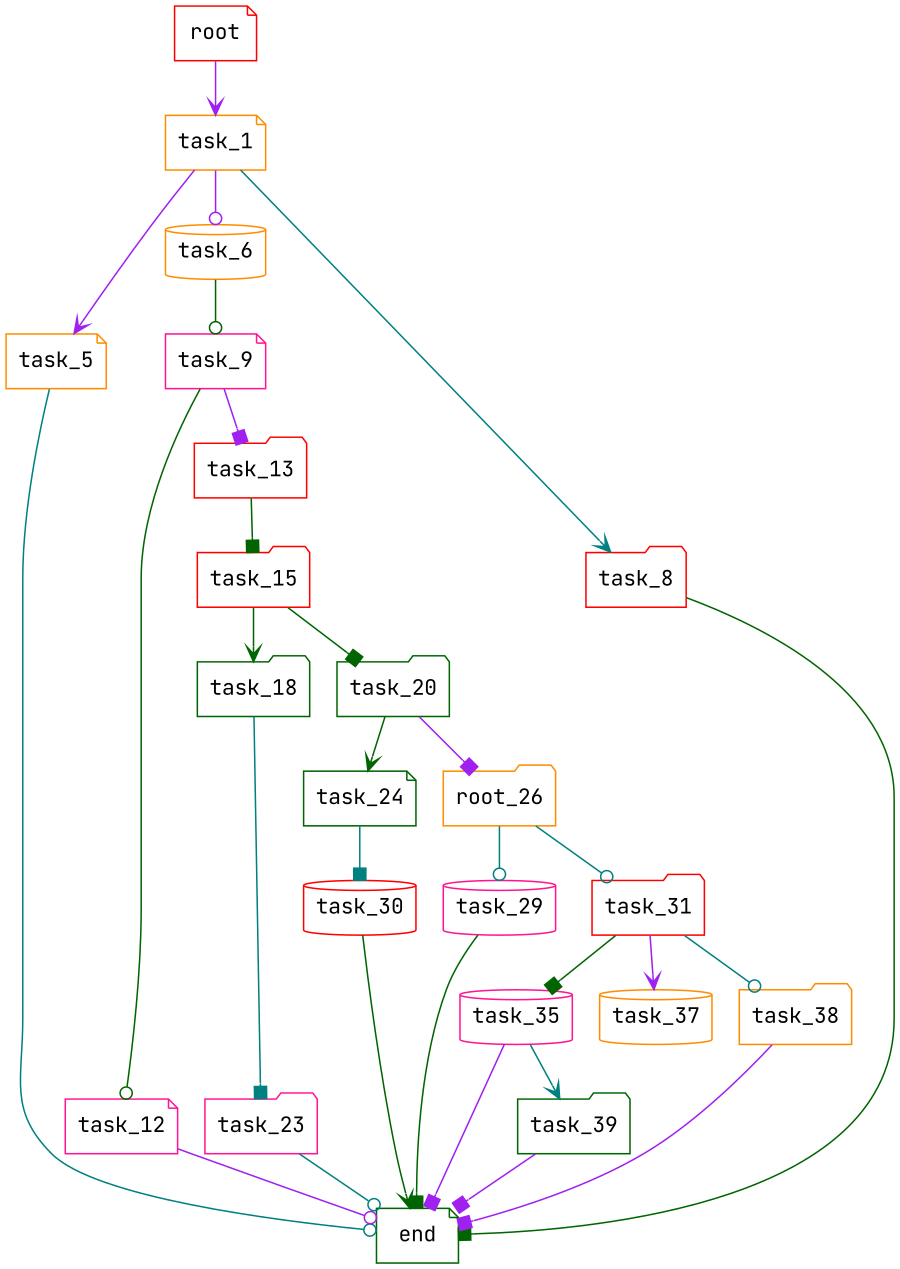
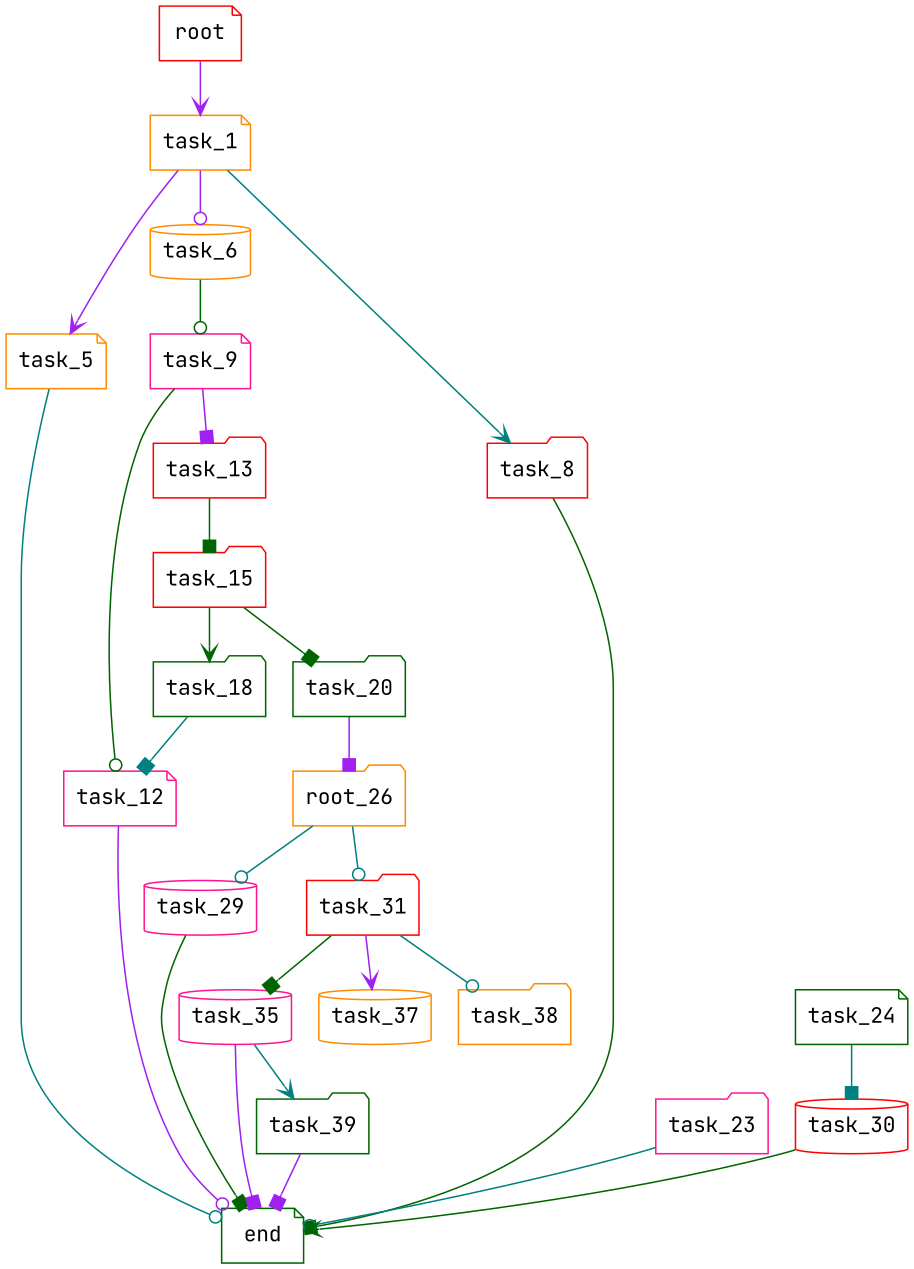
edge "task_20" -> "task_24": removed
edge "task_18" -> "task_23": now "task_18" -> "task_12"
edge "task_38" -> "end": removed
